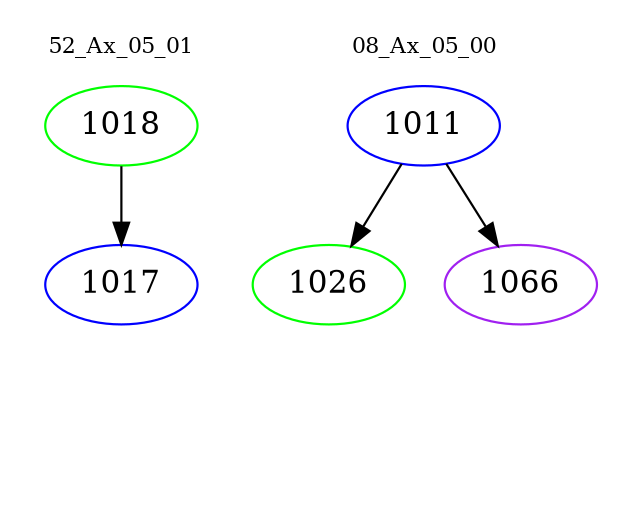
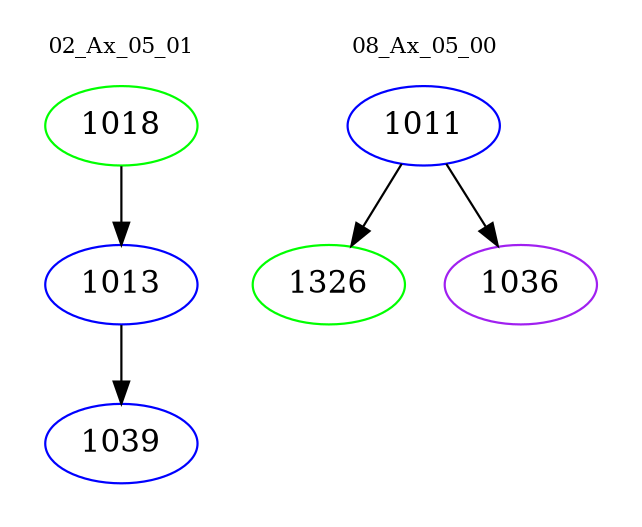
cluster "52_Ax_05_01": label "52_Ax_05_01" -> "02_Ax_05_01"
node "1017": label "1017" -> "1013"
node "1026": label "1026" -> "1326"
node "1066": label "1066" -> "1036"
node "1039": added
